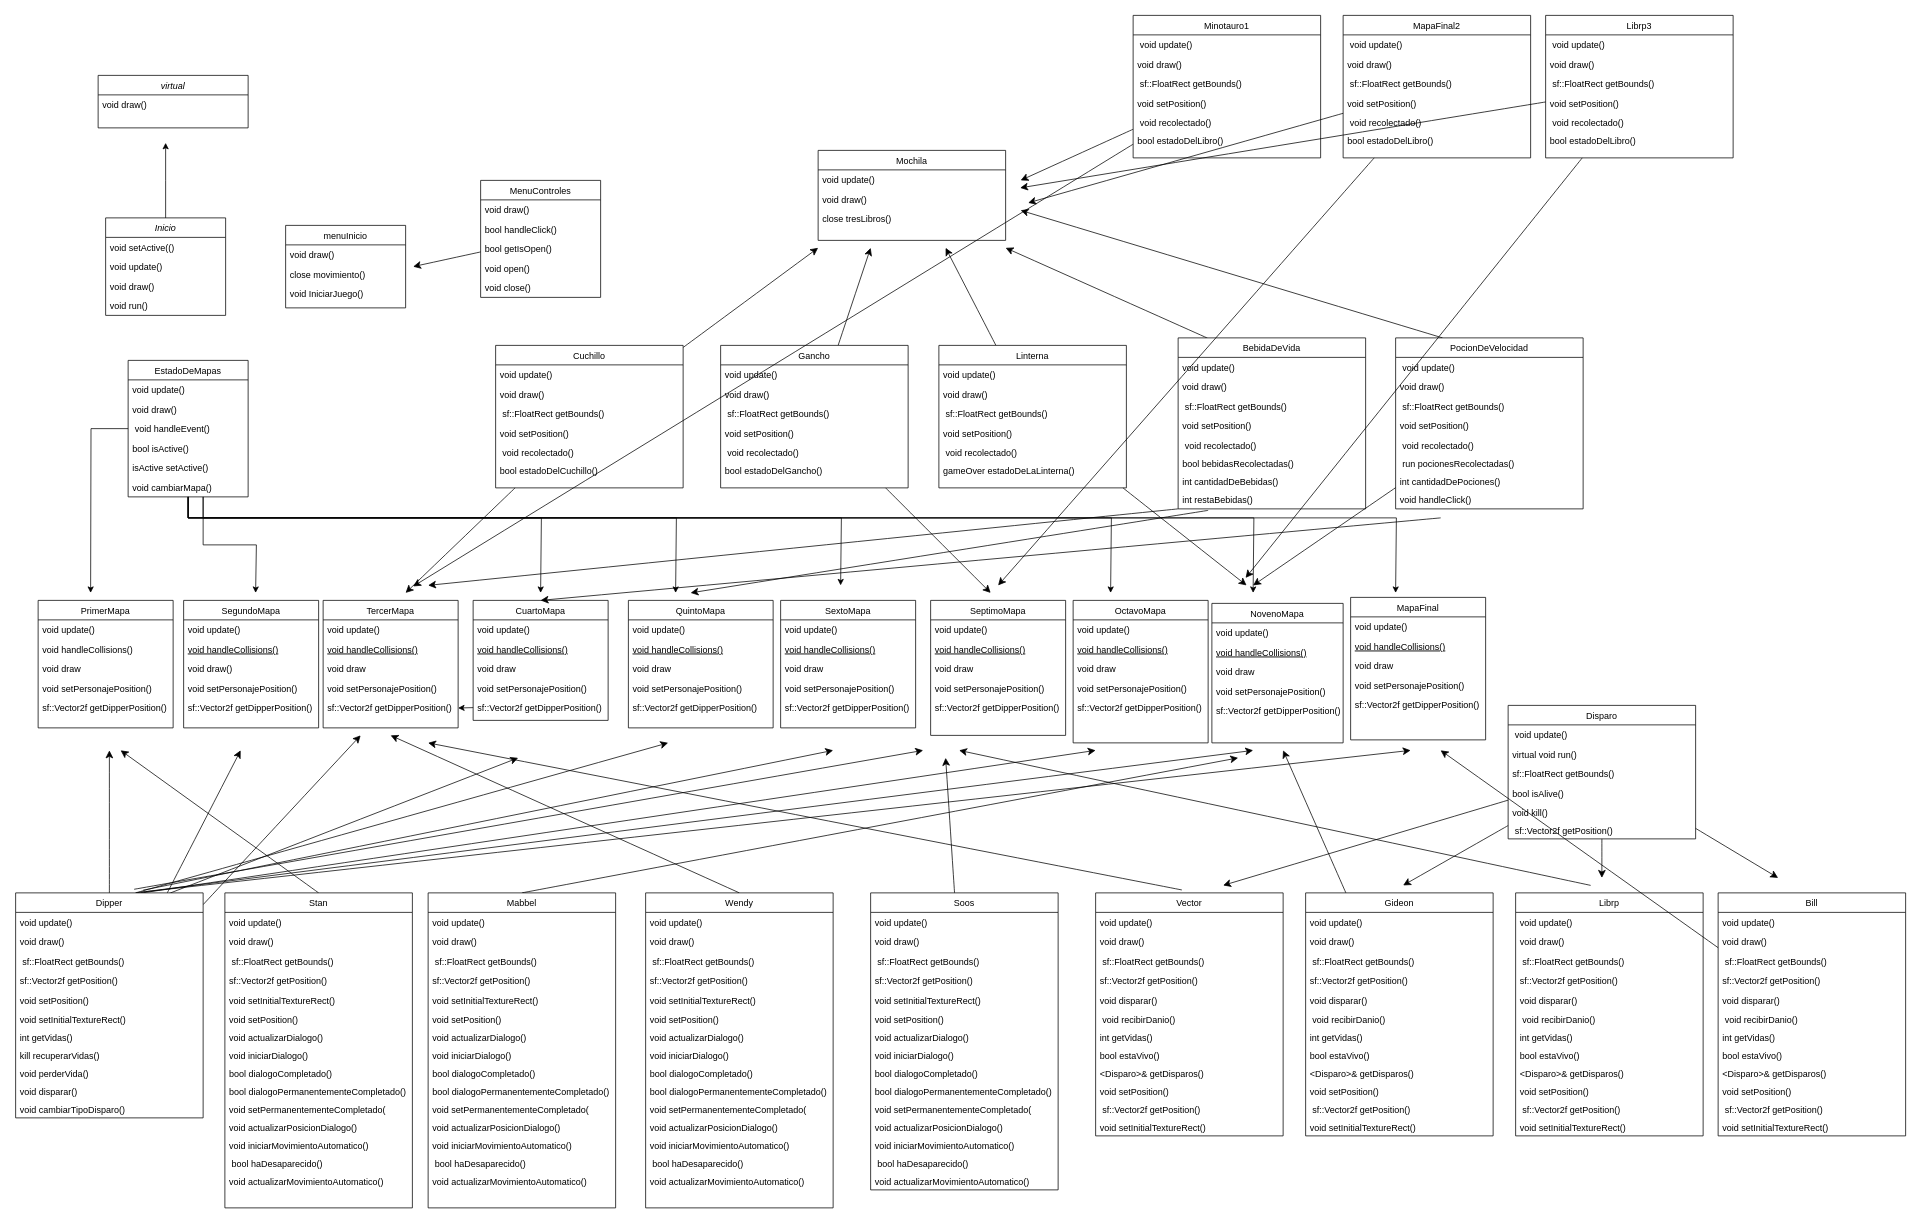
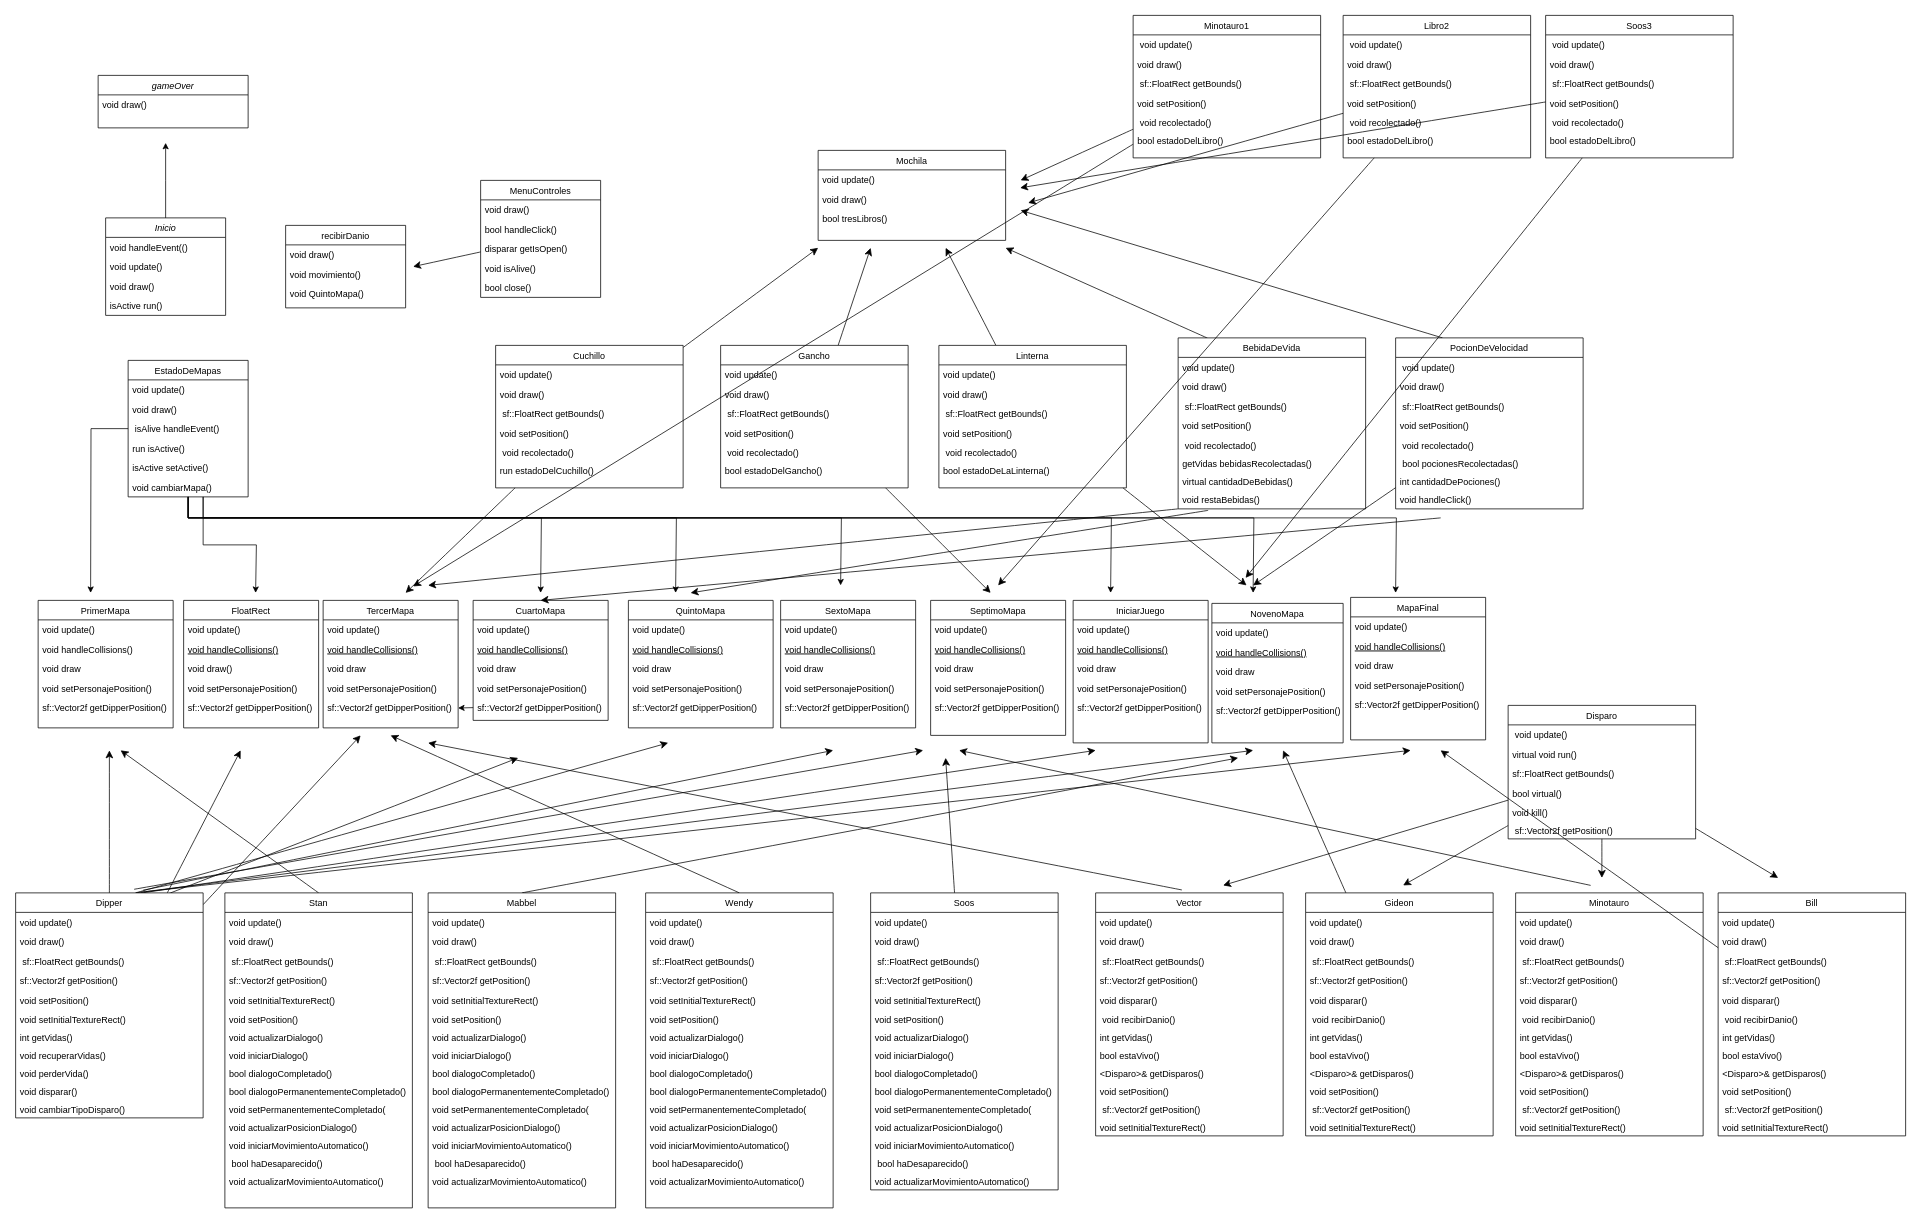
node "MapaFinal2": label "MapaFinal2" -> "Libro2"
node "Librp3": label "Librp3" -> "Soos3"
node "virtual": label "virtual" -> "gameOver"
node "close tresLibros()": label "close tresLibros()" -> "bool tresLibros()"
node "menuInicio": label "menuInicio" -> "recibirDanio"
node "void setActive(()": label "void setActive(()" -> "void handleEvent(()"
node "bool getIsOpen()": label "bool getIsOpen()" -> "disparar getIsOpen()"
node "void open()": label "void open()" -> "void isAlive()"
node "close movimiento()": label "close movimiento()" -> "void movimiento()"
node "void close()": label "void close()" -> "bool close()"
node "void IniciarJuego()": label "void IniciarJuego()" -> "void QuintoMapa()"
node "void run()": label "void run()" -> "isActive run()"
node "void handleEvent()": label "void handleEvent()" -> "isAlive handleEvent()"
node "bool isActive()": label "bool isActive()" -> "run isActive()"
node "bool bebidasRecolectadas()": label "bool bebidasRecolectadas()" -> "getVidas bebidasRecolectadas()"
node "run pocionesRecolectadas()": label "run pocionesRecolectadas()" -> "bool pocionesRecolectadas()"
node "bool estadoDelCuchillo()": label "bool estadoDelCuchillo()" -> "run estadoDelCuchillo()"
node "gameOver estadoDeLaLinterna()": label "gameOver estadoDeLaLinterna()" -> "bool estadoDeLaLinterna()"
node "int cantidadDeBebidas()": label "int cantidadDeBebidas()" -> "virtual cantidadDeBebidas()"
node "int restaBebidas()": label "int restaBebidas()" -> "void restaBebidas()"
node "SegundoMapa": label "SegundoMapa" -> "FloatRect"
node "OctavoMapa": label "OctavoMapa" -> "IniciarJuego"
node "bool isAlive()": label "bool isAlive()" -> "bool virtual()"
node "Librp": label "Librp" -> "Minotauro"
node "kill recuperarVidas()": label "kill recuperarVidas()" -> "void recuperarVidas()"
